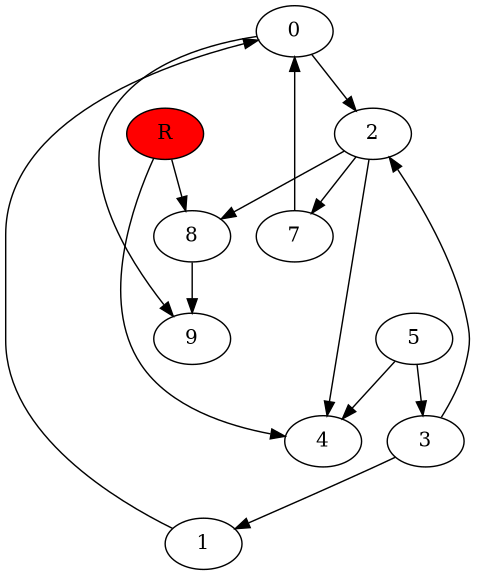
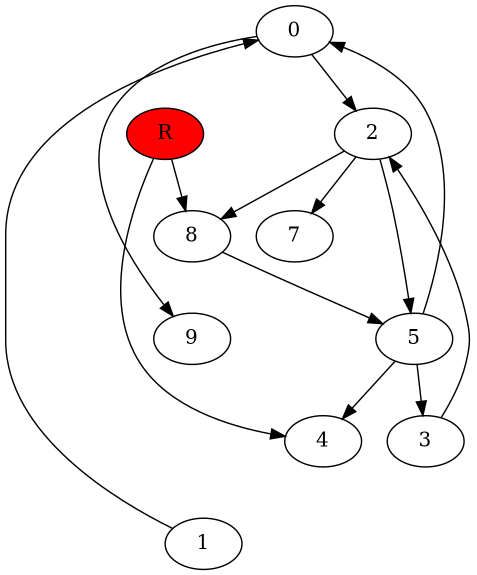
edge "7" -> "0": now "5" -> "0"
edge "8" -> "9": now "8" -> "5"
edge "2" -> "4": now "2" -> "5"
edge "3" -> "1": removed
